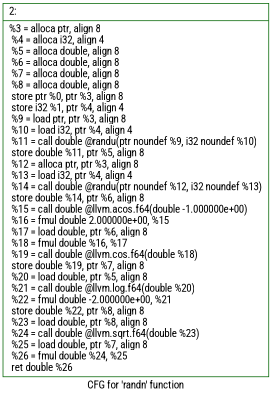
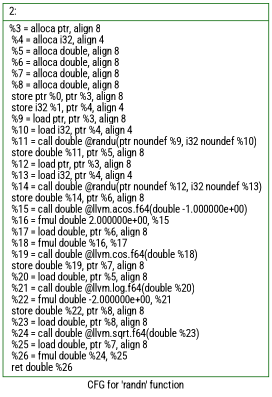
node "2:": text "%12 = alloca ptr, ptr %3, align 8" -> "%12 = load ptr, ptr %3, align 8"
